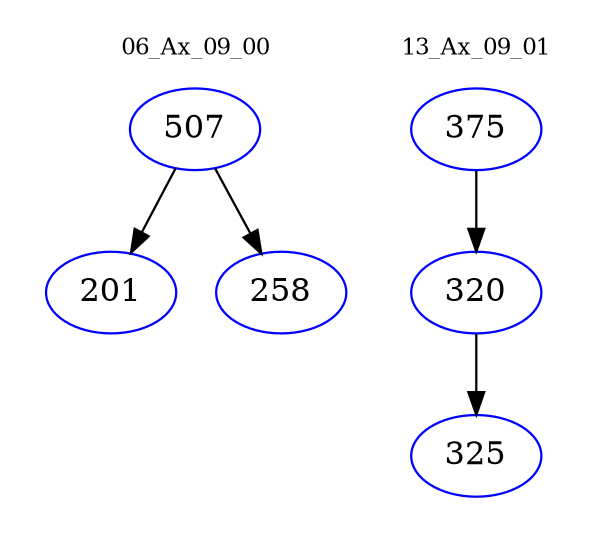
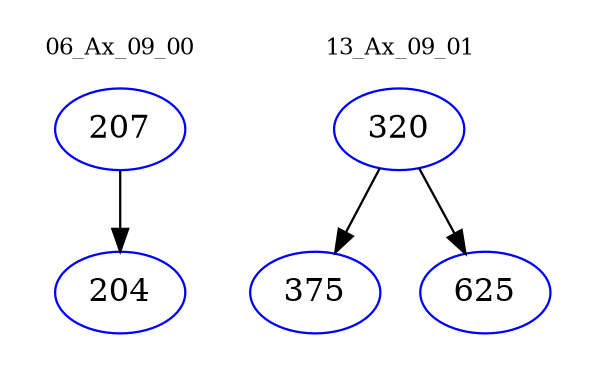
node "507": label "507" -> "207"
edge "375" -> "320": reversed
node "201": label "201" -> "204"
node "258": removed
node "325": label "325" -> "625"
